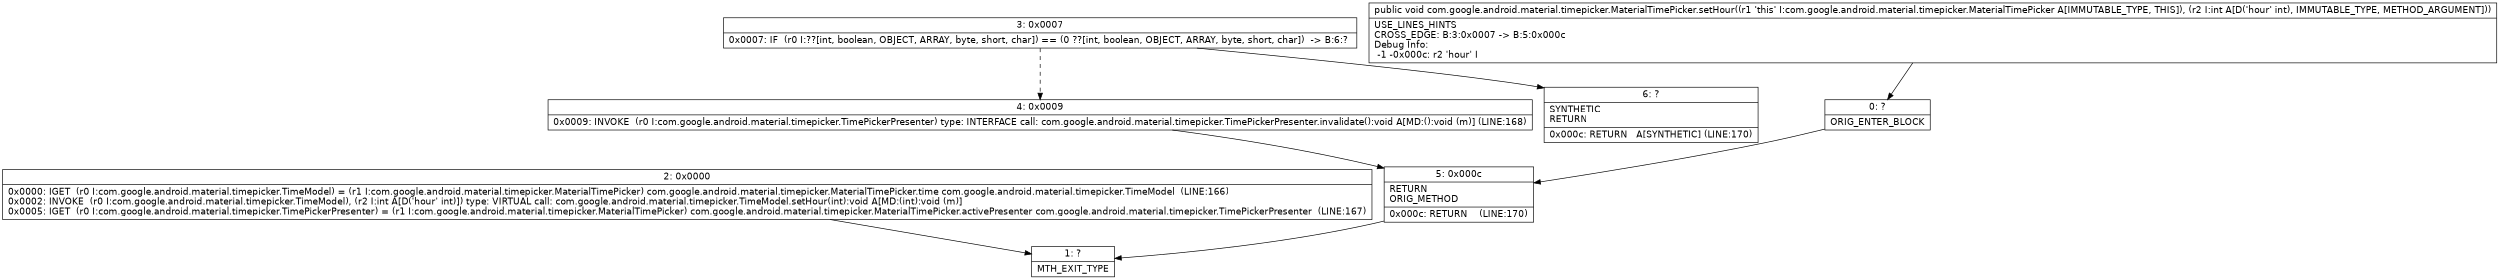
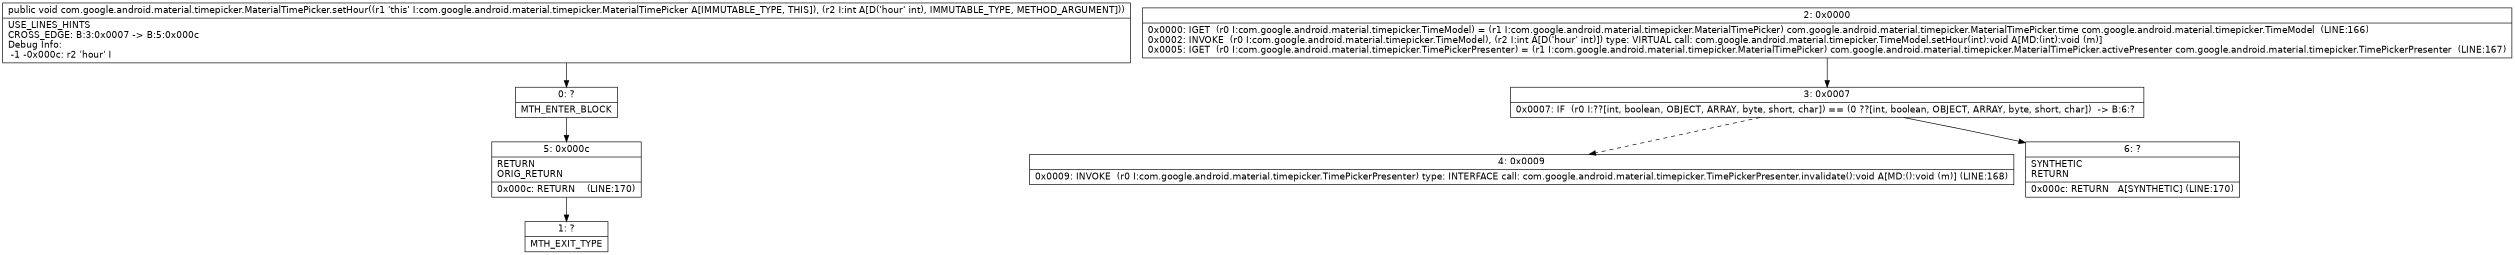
node "0: ?": text "ORIG_ENTER_BLOCK" -> "MTH_ENTER_BLOCK"
edge "4: 0x0009" -> "5: 0x000c": removed
node "5: 0x000c": text "ORIG_METHOD" -> "ORIG_RETURN"
edge "2: 0x0000" -> "1: ?": now "2: 0x0000" -> "3: 0x0007"
